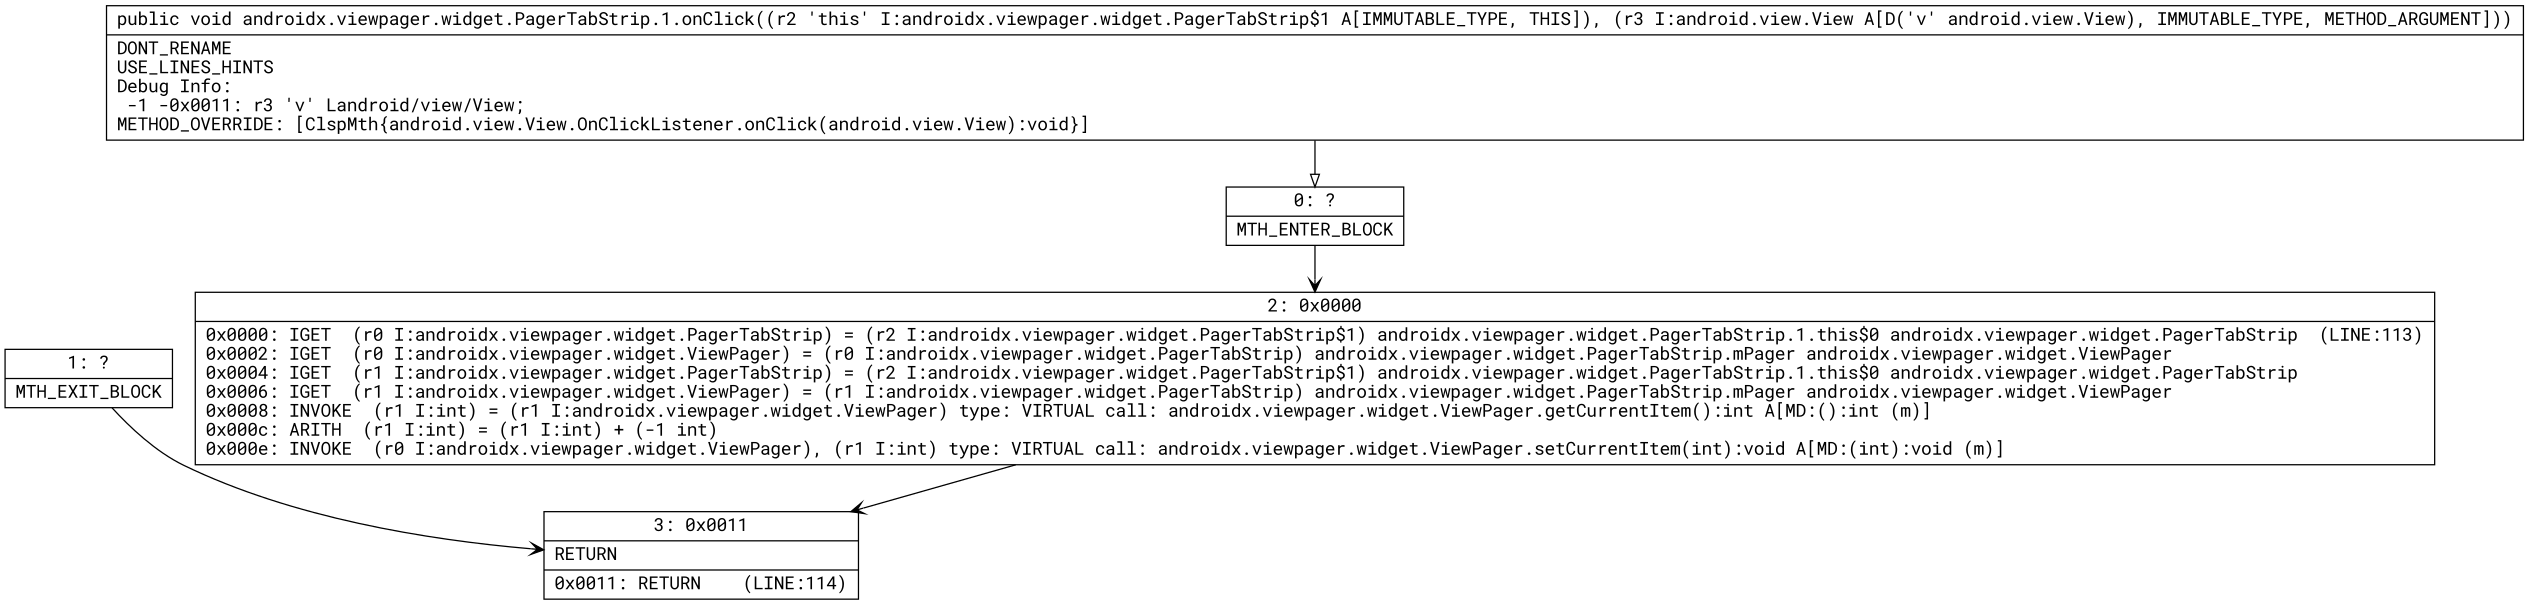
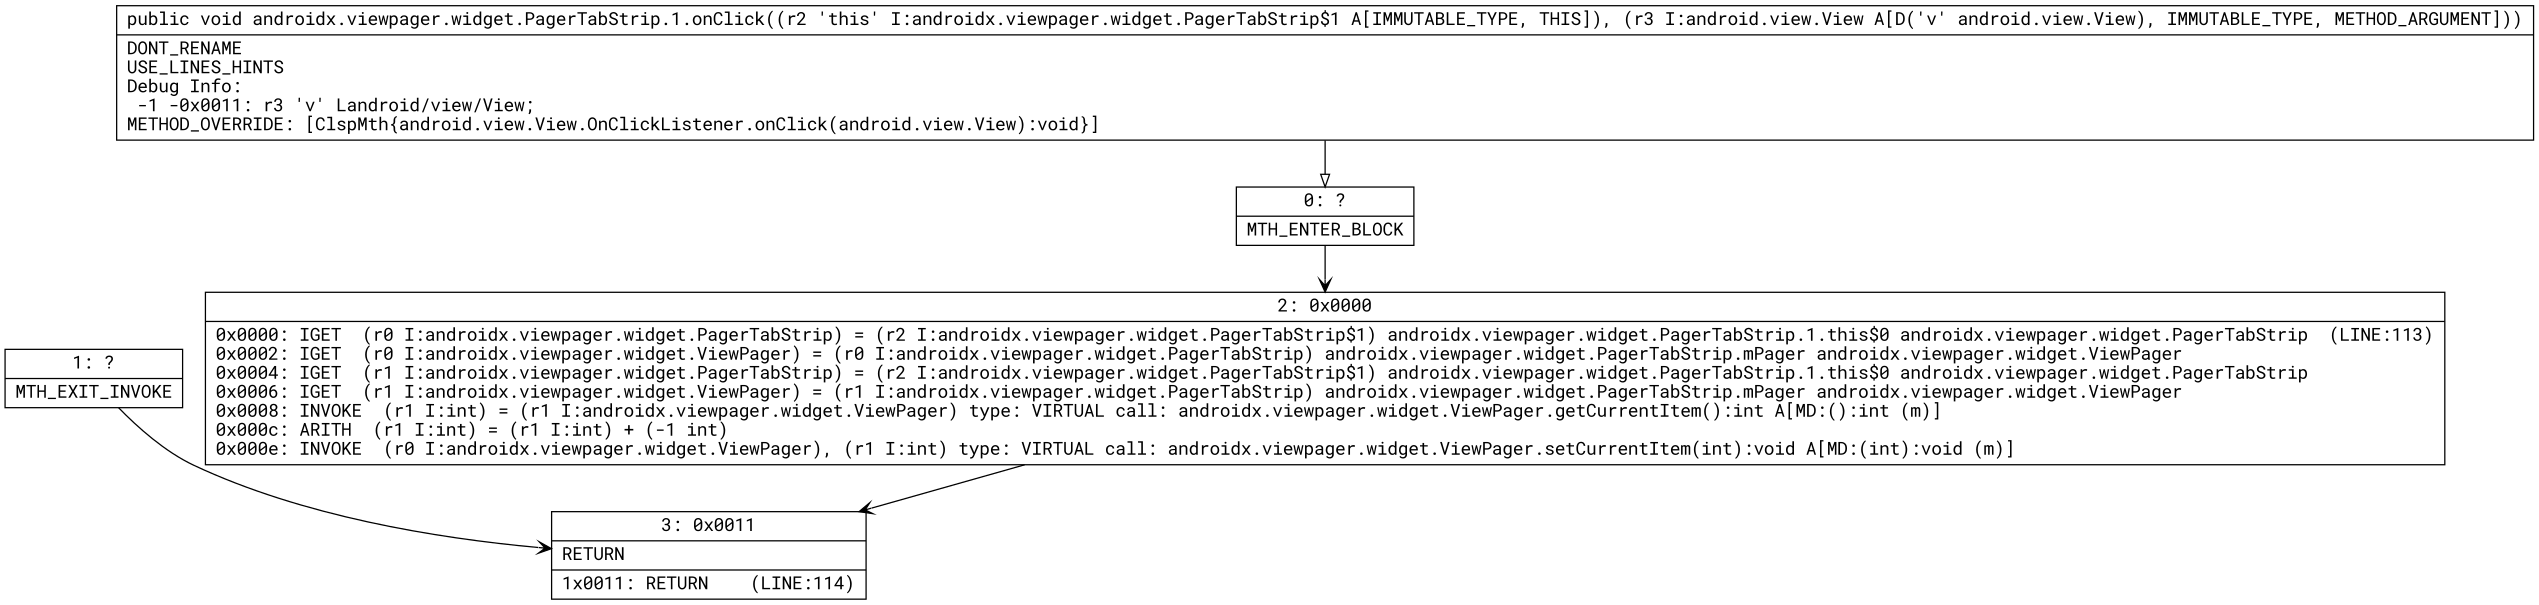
node "1: ?": text "MTH_EXIT_BLOCK" -> "MTH_EXIT_INVOKE"
node "3: 0x0011": text "0x0011: RETURN    (LINE:114)" -> "1x0011: RETURN    (LINE:114)"
